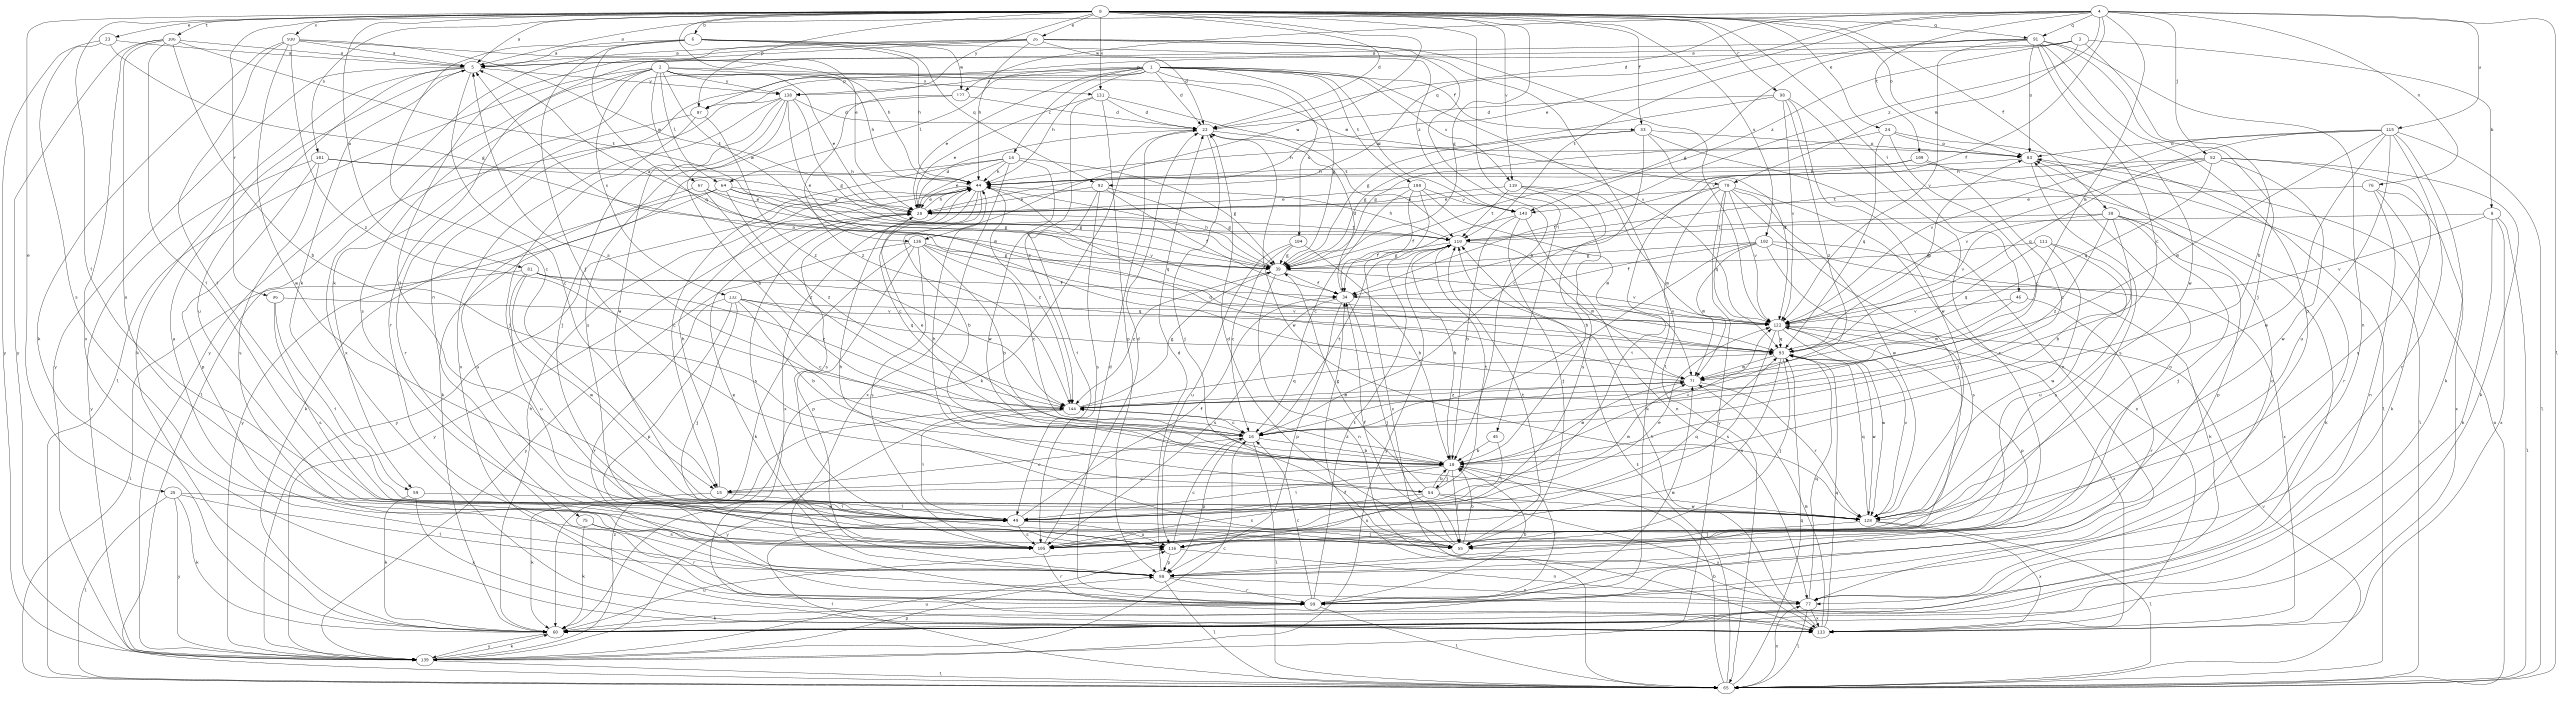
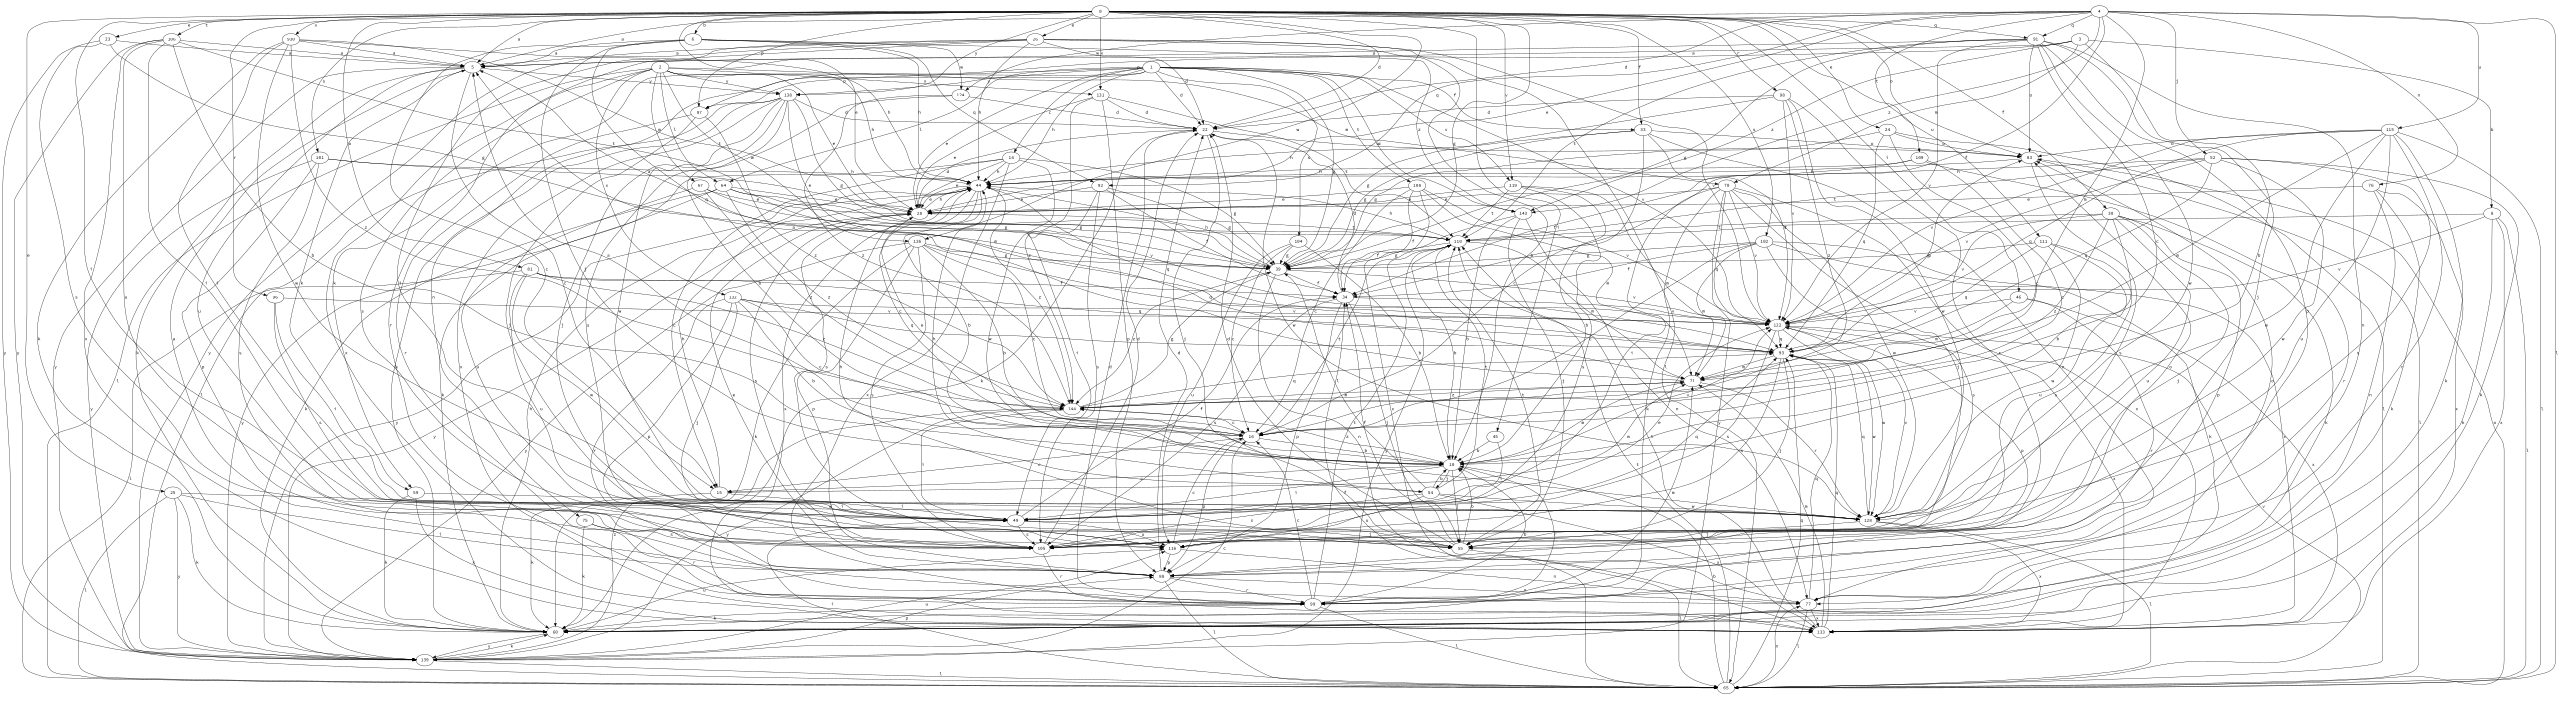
edge "0" -> "111": added, label "u"
node "127": label "127" -> "124"
edge "108" -> "143": now "108" -> "122"
edge "138" -> "60": added, label "k"
edge "54" -> "39": label "g" -> "l"
edge "30" -> "116": added, label "u"
edge "46" -> "133": added, label "x"
edge "16" -> "65": now "55" -> "65"
